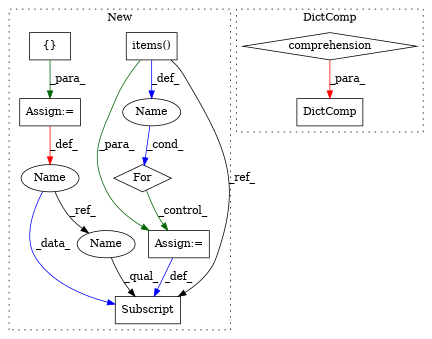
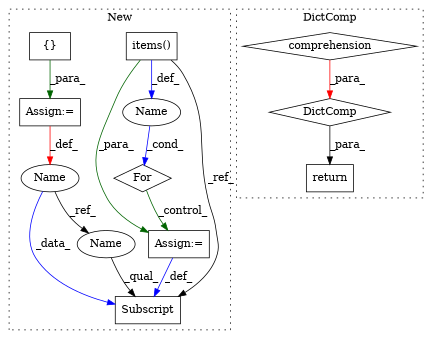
node "DictComp": shape box -> diamond
node "return": added
